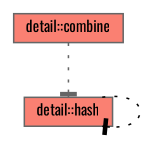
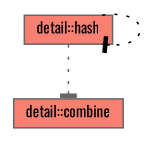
edge "detail::combine" -> "detail::hash": reversed
